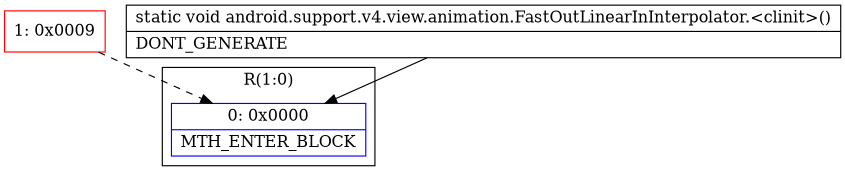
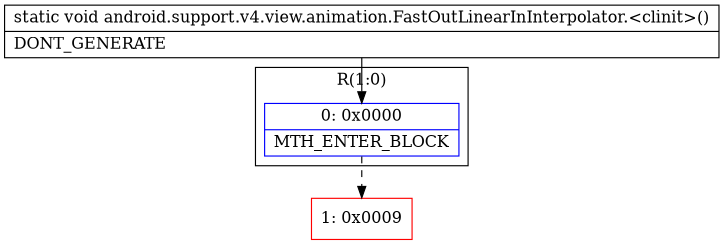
edge "1: 0x0009" -> "0: 0x0000": reversed
